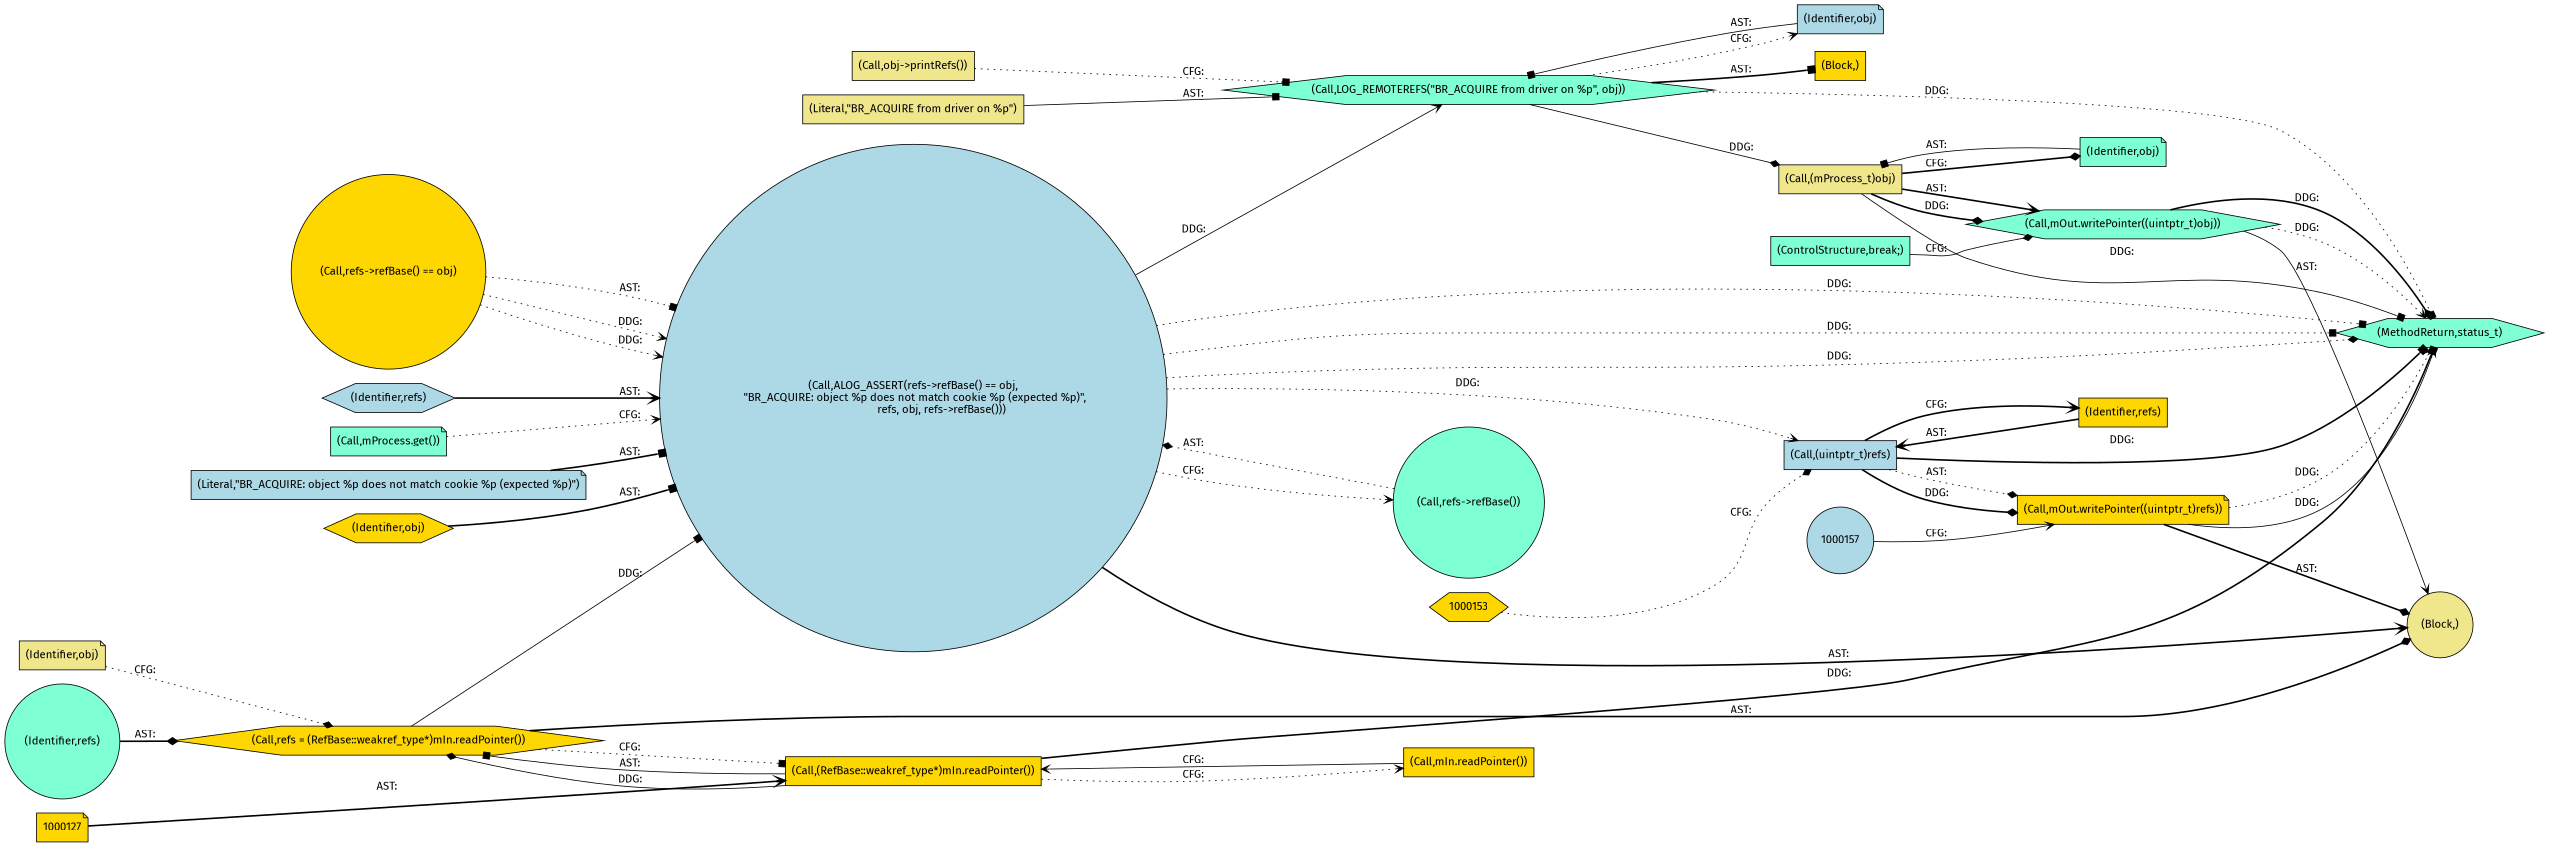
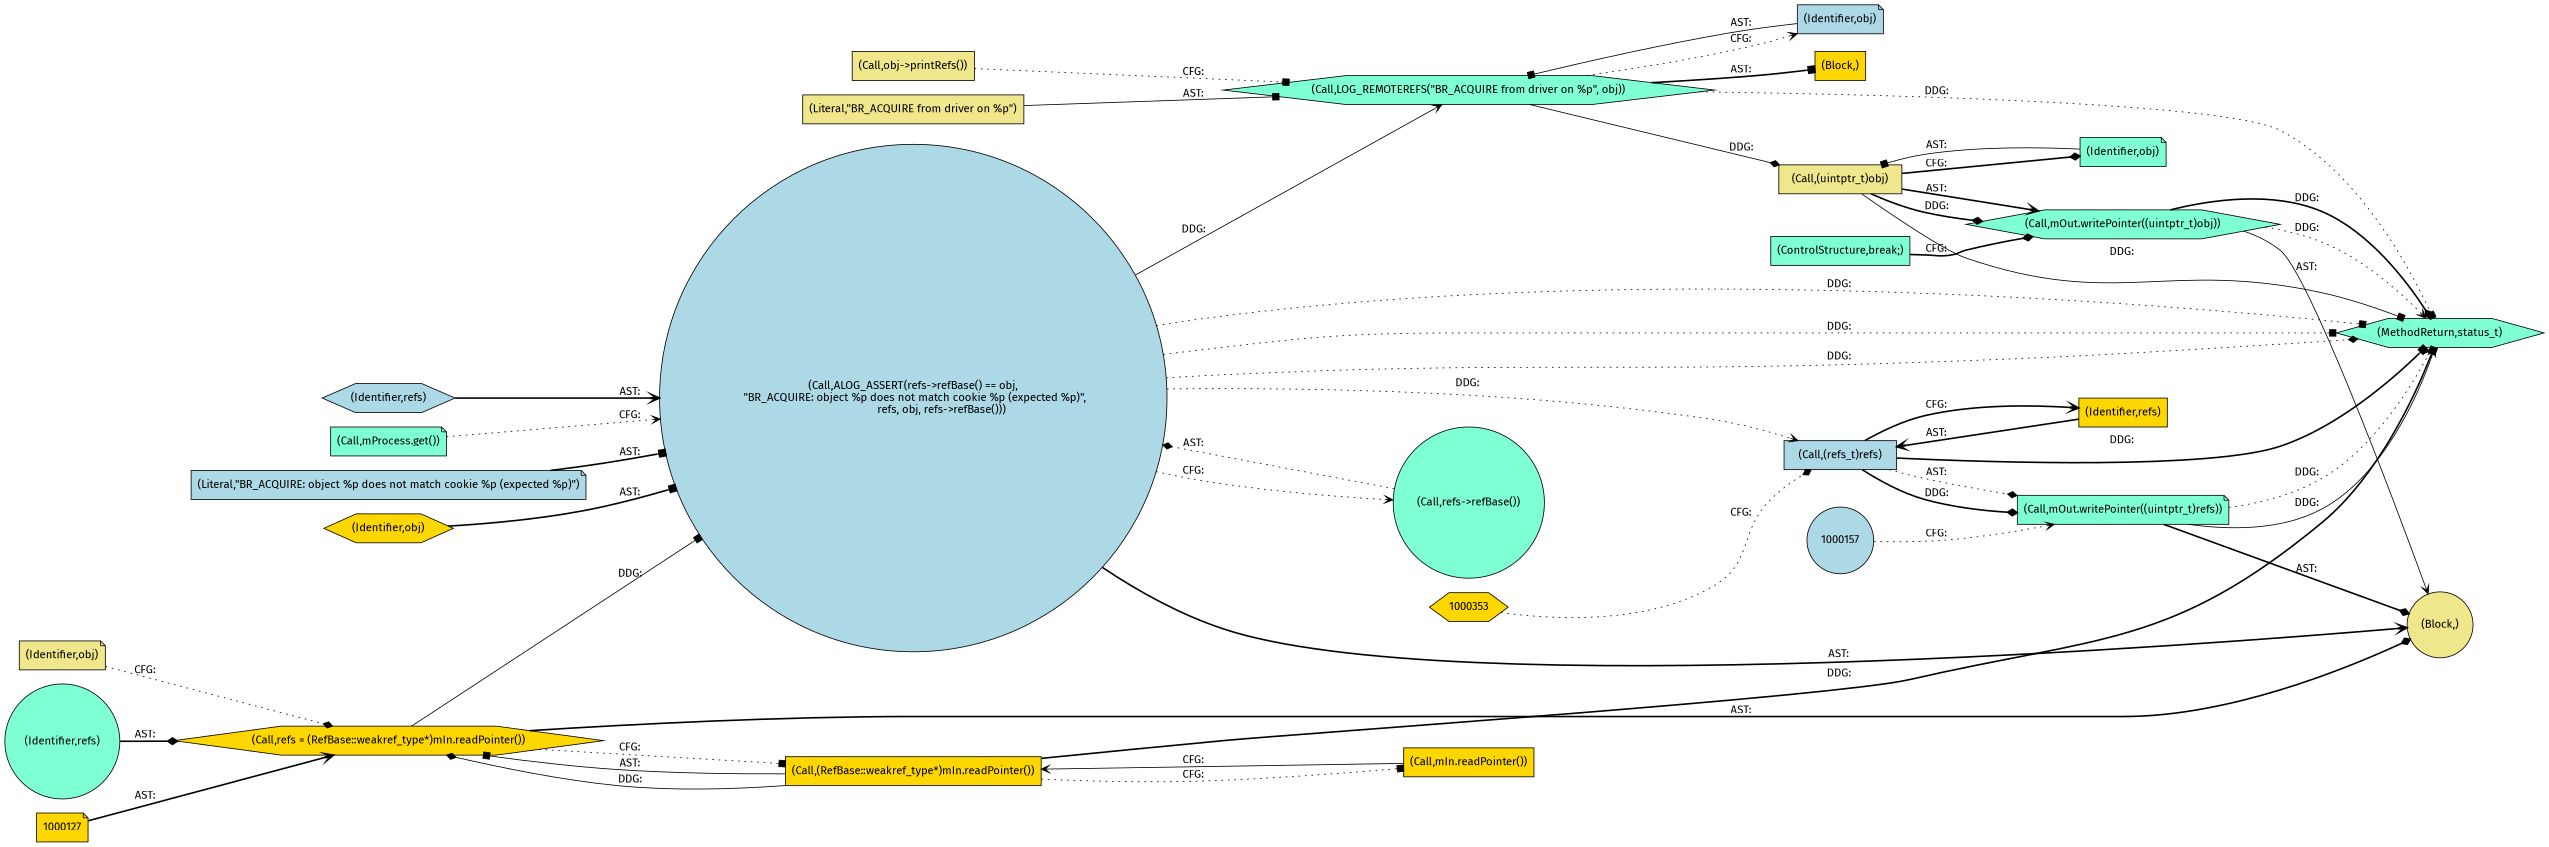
node "(Call,(mProcess_t)obj)": label "(Call,(mProcess_t)obj)" -> "(Call,(uintptr_t)obj)"
edge "(ControlStructure,break;)" -> "(Call,mOut.writePointer((uintptr_t)obj))": style solid -> bold
node "(Call,refs->refBase() == obj)": removed
node "(Call,(uintptr_t)refs)": label "(Call,(uintptr_t)refs)" -> "(Call,(refs_t)refs)"
node "(Call,mOut.writePointer((uintptr_t)refs))": fillcolor gold -> aquamarine
edge "1000157" -> "(Call,mOut.writePointer((uintptr_t)refs))": style solid -> dotted
node "1000153": label "1000153" -> "1000353"
edge "(Call,(RefBase::weakref_type*)mIn.readPointer())" -> "(Call,mIn.readPointer())": arrowhead vee -> box
edge "1000127" -> "(Call,(RefBase::weakref_type*)mIn.readPointer())": now "1000127" -> "(Call,refs = (RefBase::weakref_type*)mIn.readPointer())"
